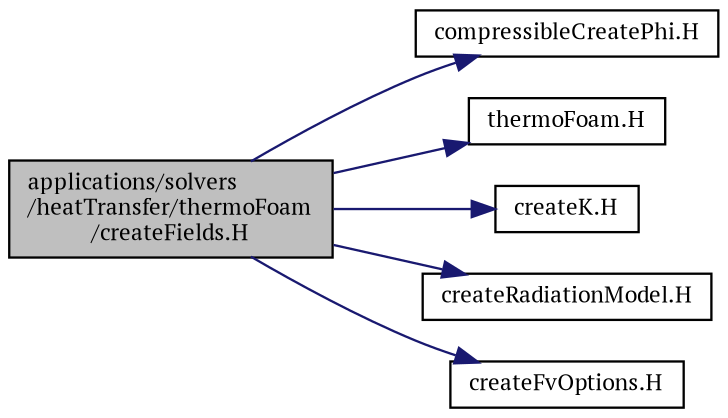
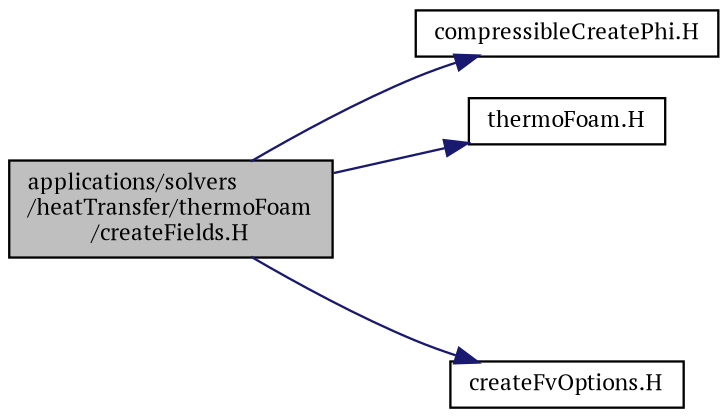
node "createK.H": removed
node "createRadiationModel.H": removed
